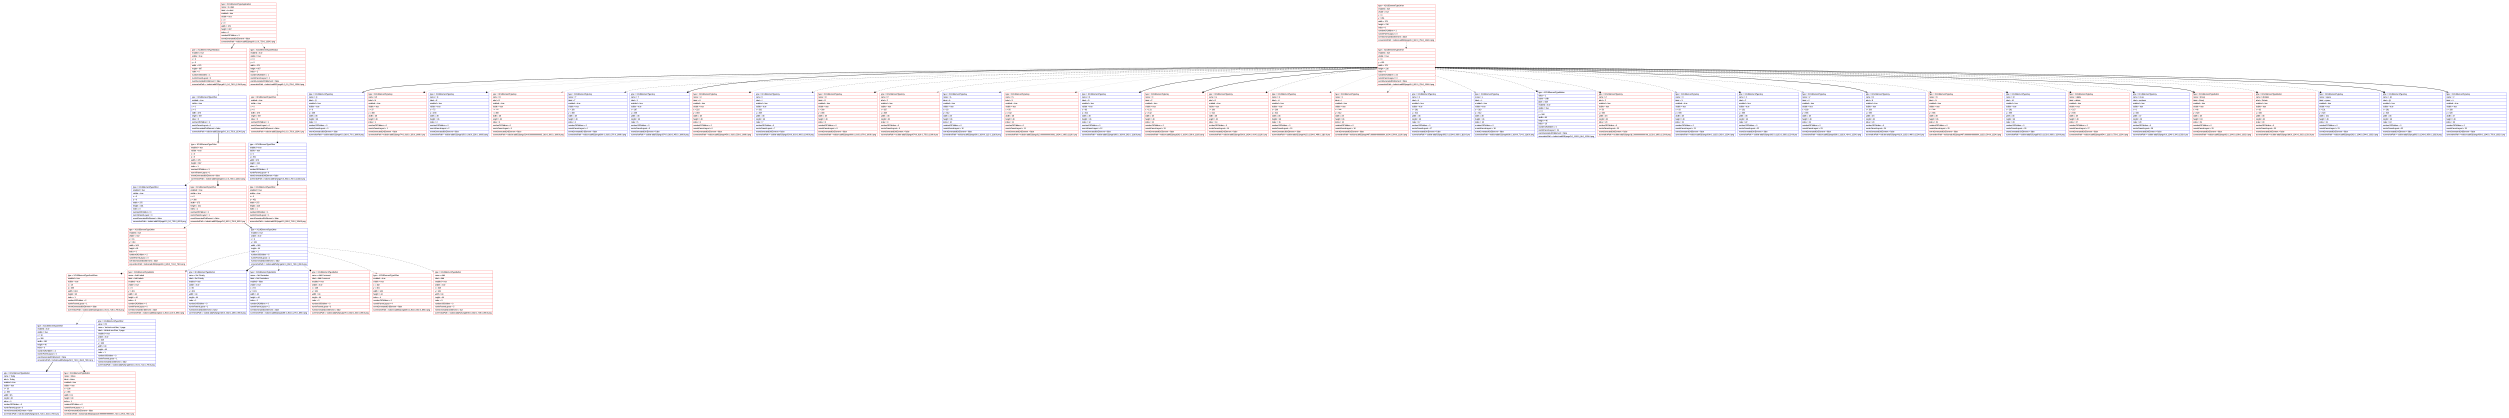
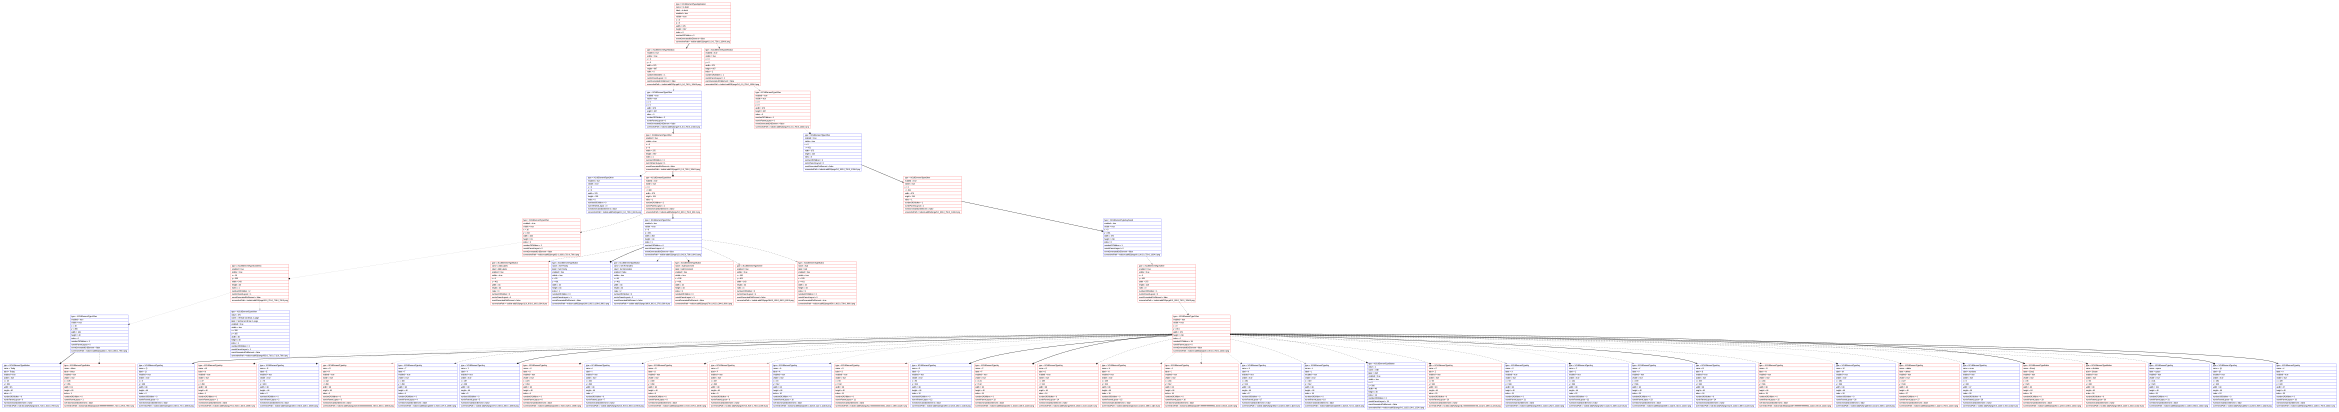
node "type = XCUIElementTypeKeyboard": added
